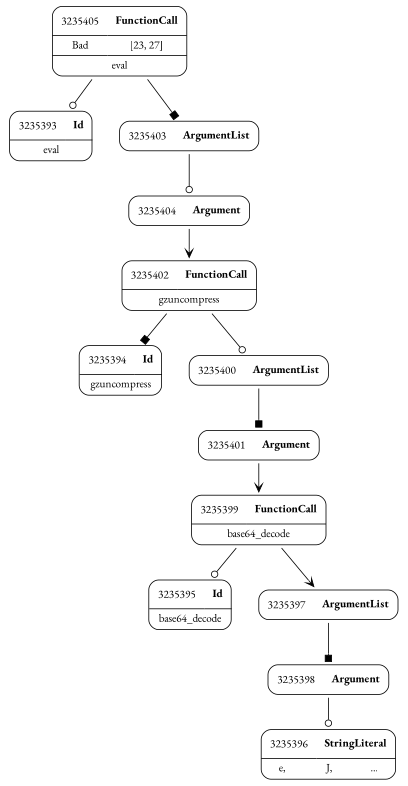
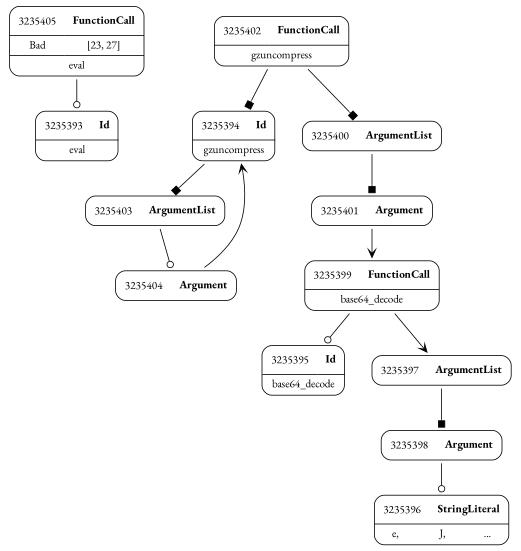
edge "3235405" -> "3235403": now "3235394" -> "3235403"
edge "3235404" -> "3235402": now "3235404" -> "3235394"
edge "3235402" -> "3235400": arrowhead odot -> box
